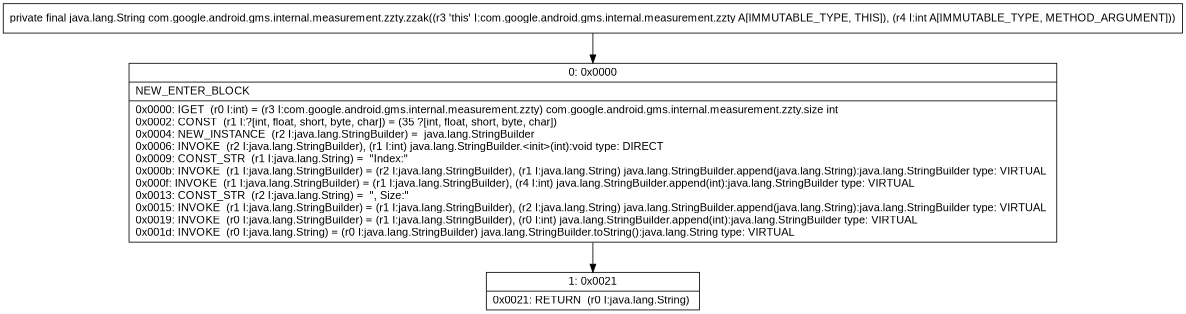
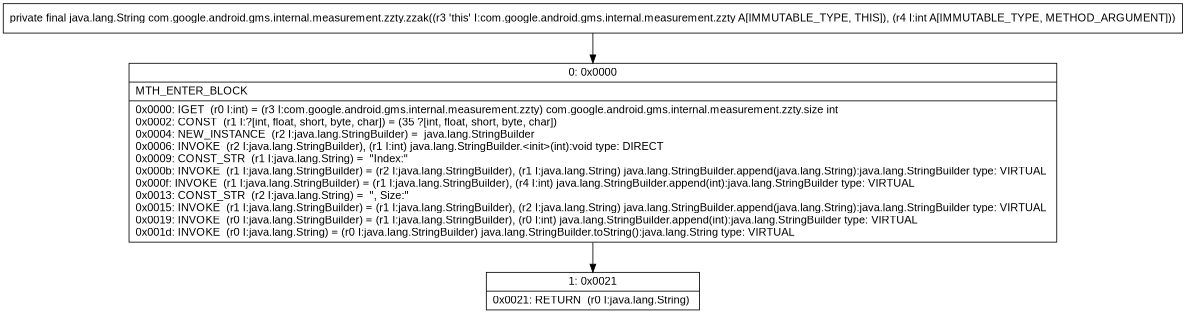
node "0: 0x0000": text "NEW_ENTER_BLOCK" -> "MTH_ENTER_BLOCK"
